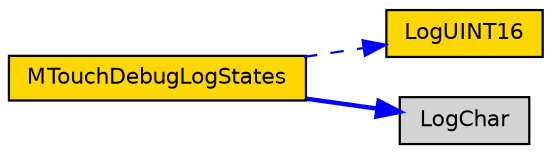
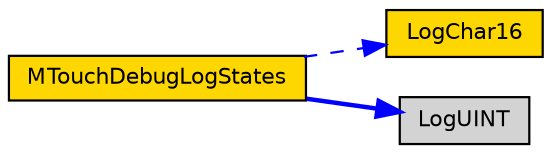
node "LogUINT16": label "LogUINT16" -> "LogChar16"
node "LogChar": label "LogChar" -> "LogUINT"
